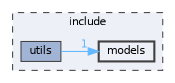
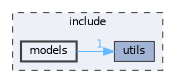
edge "utils" -> "models": reversed
